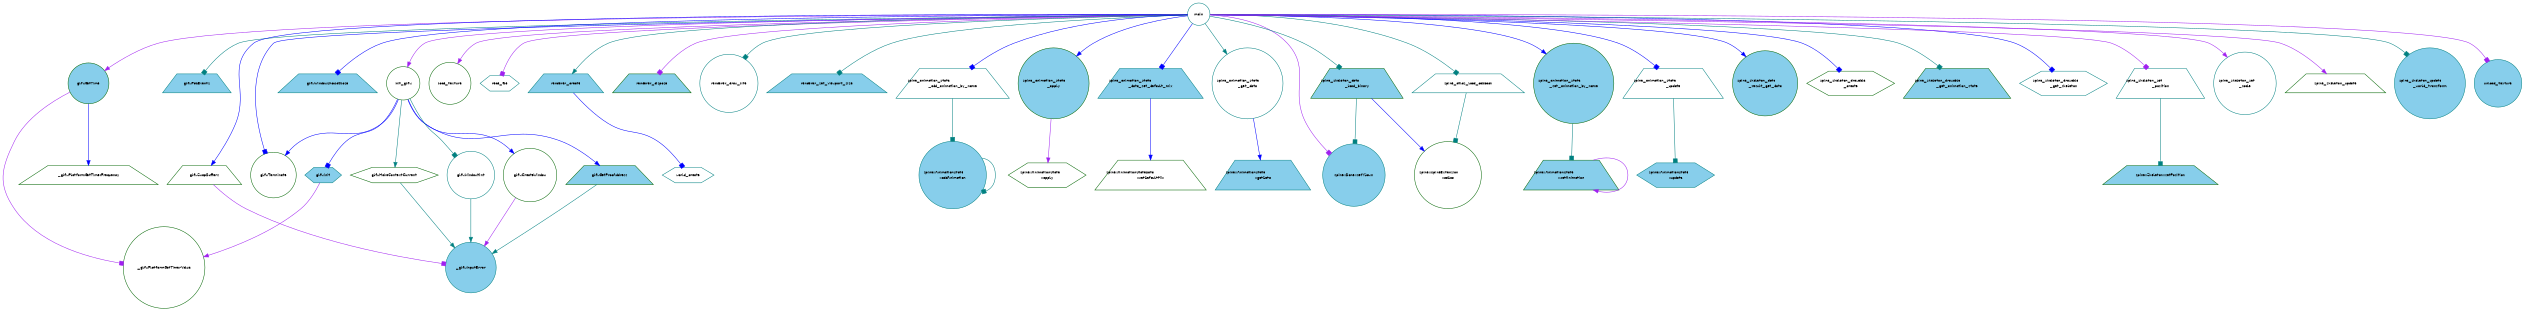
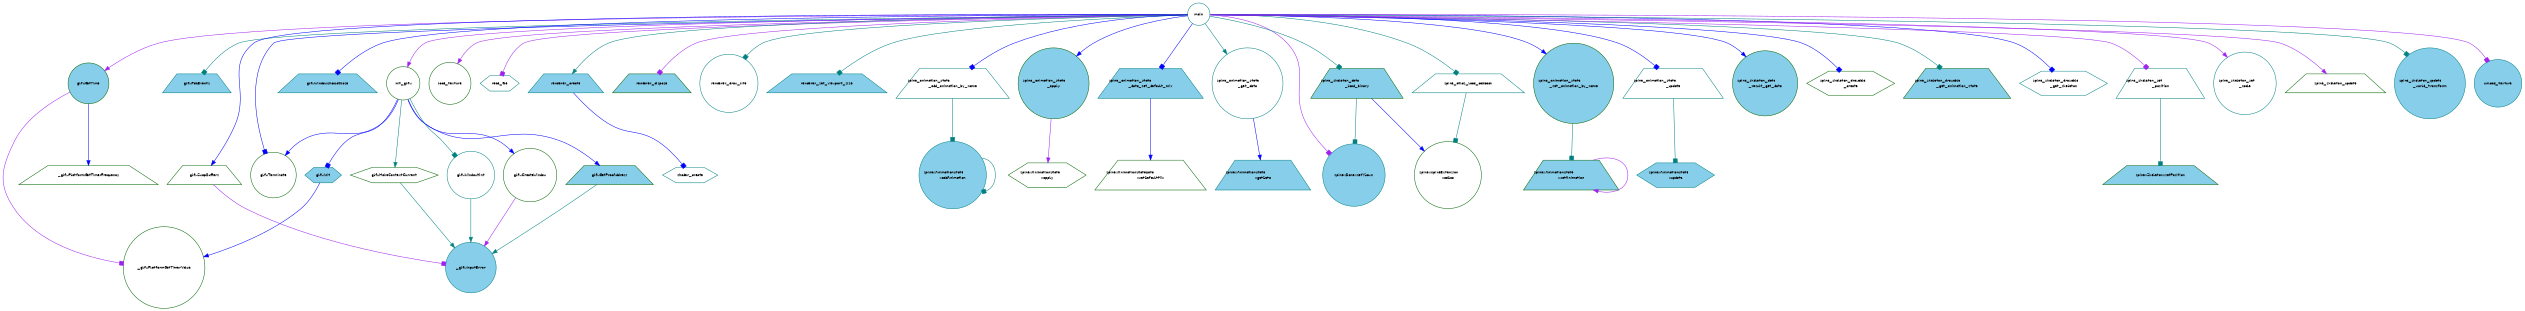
node "world_create": label "world_create" -> "shader_create"
edge "glfwInit" -> "_glfwPlatformGetTimerValue": color purple -> blue
